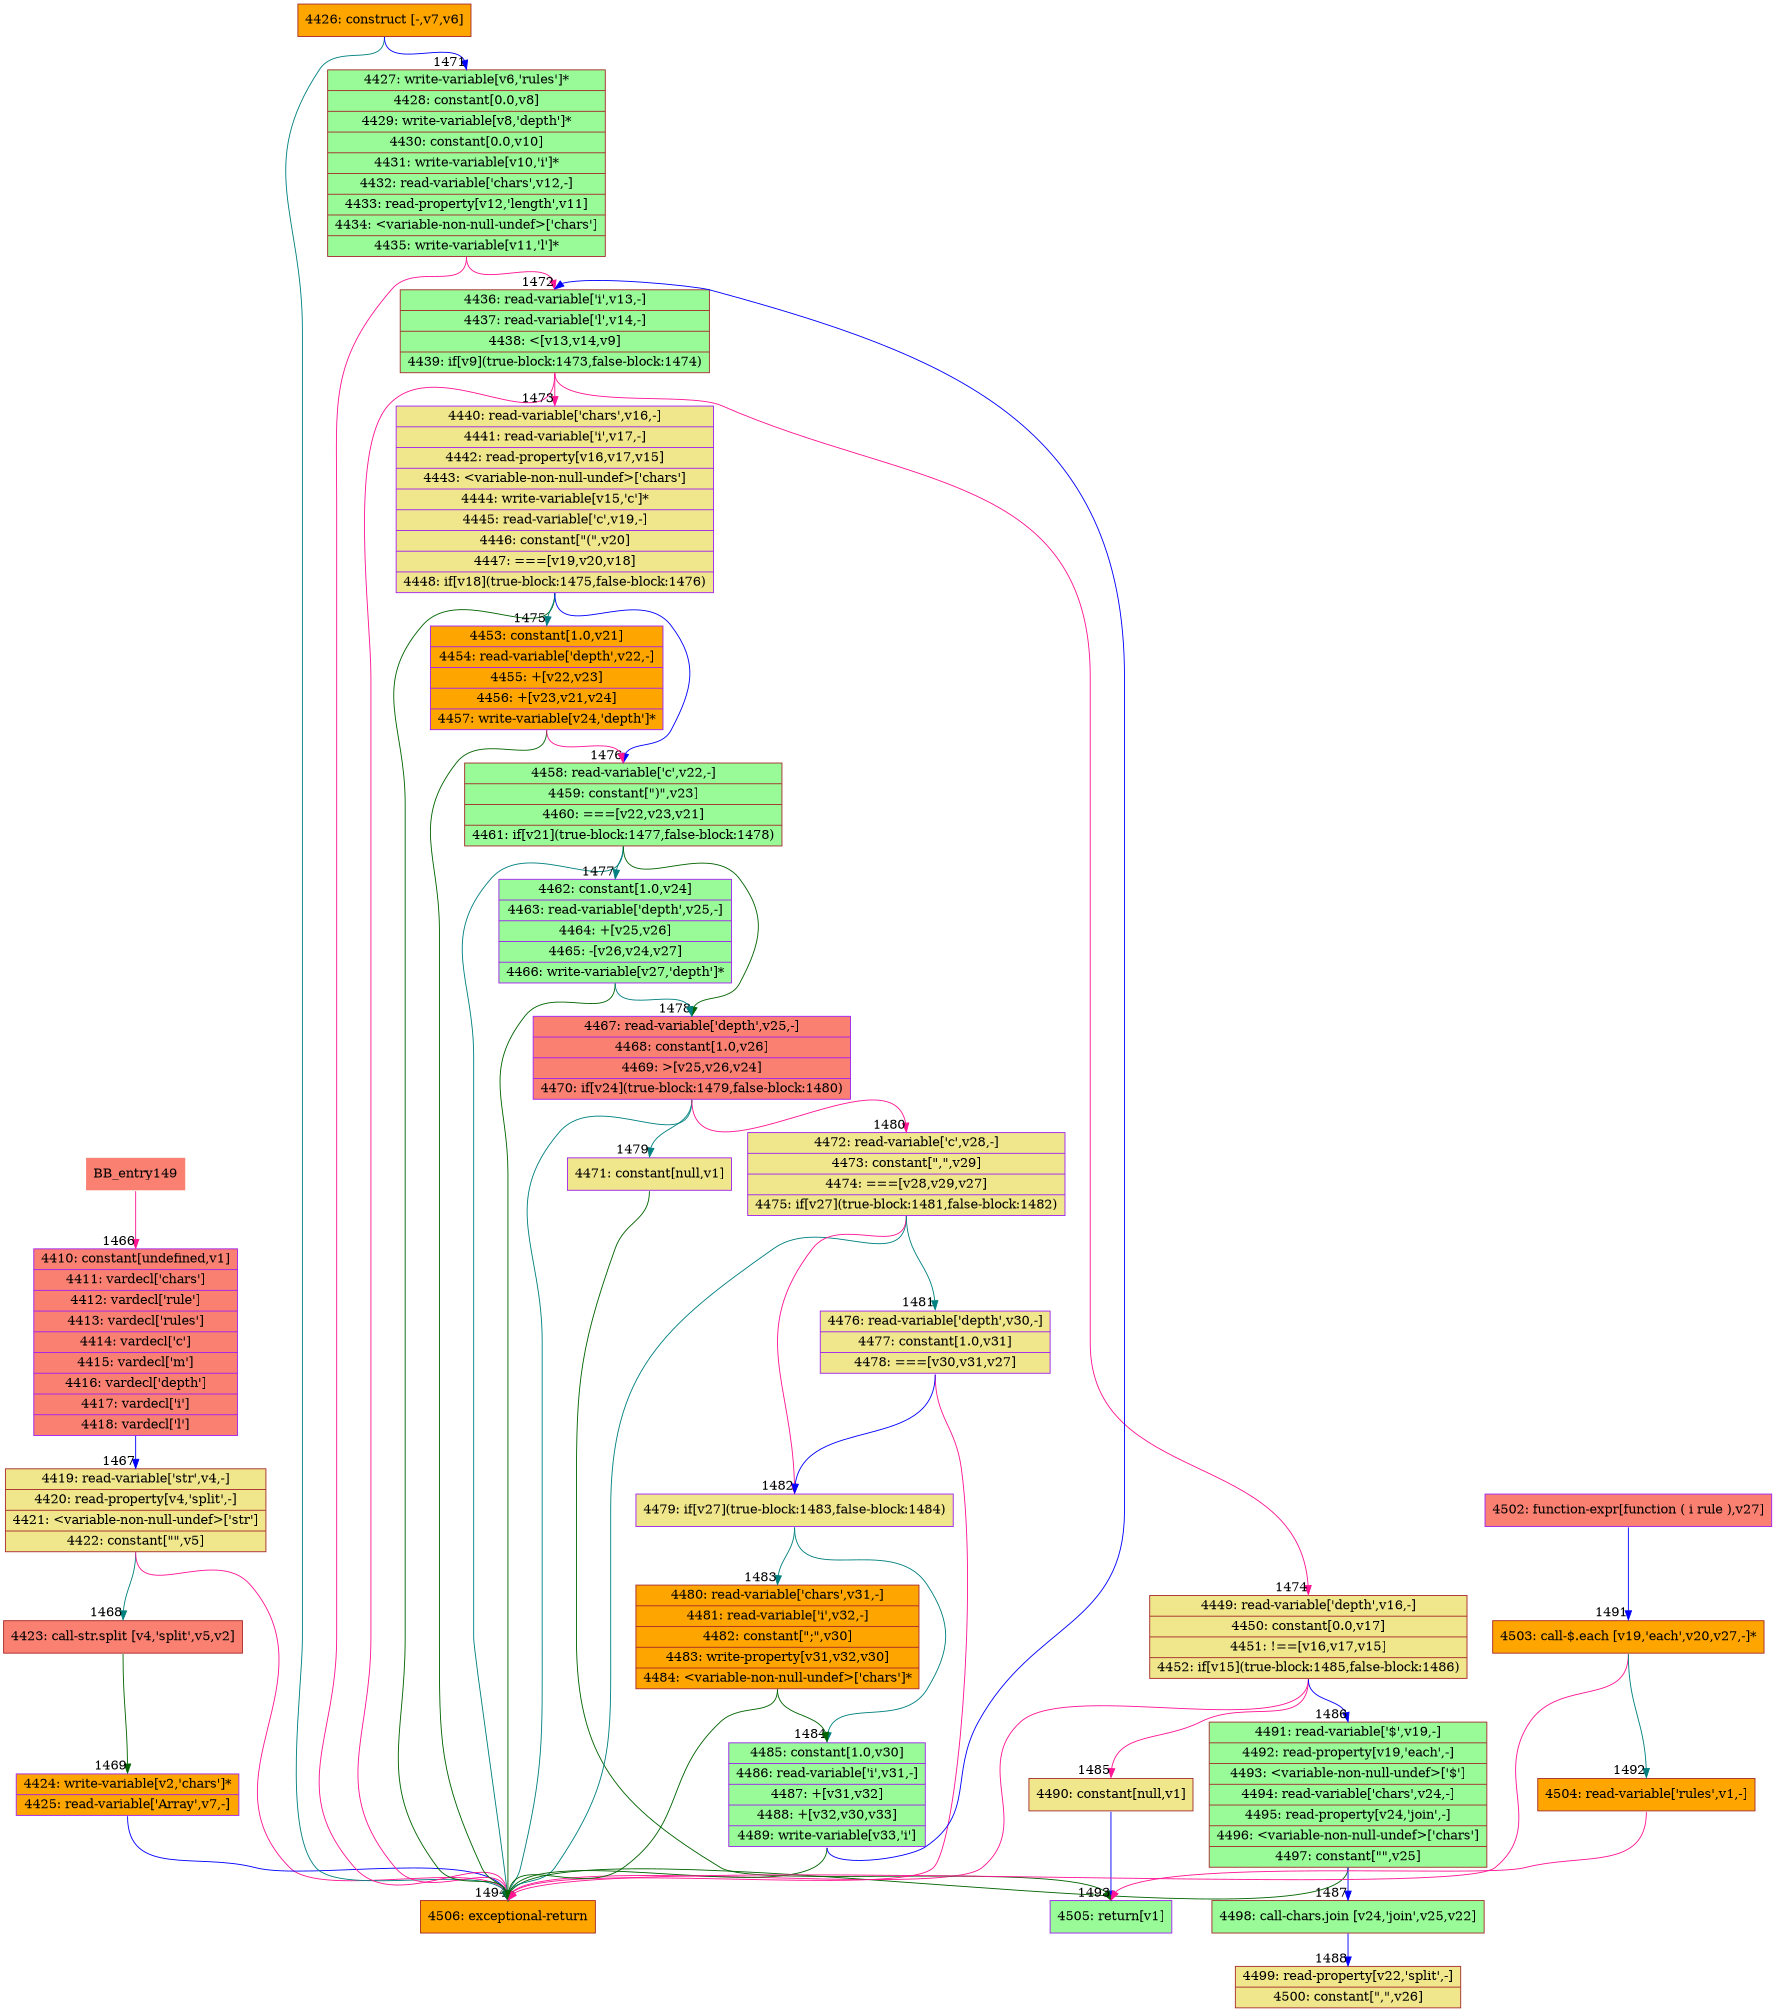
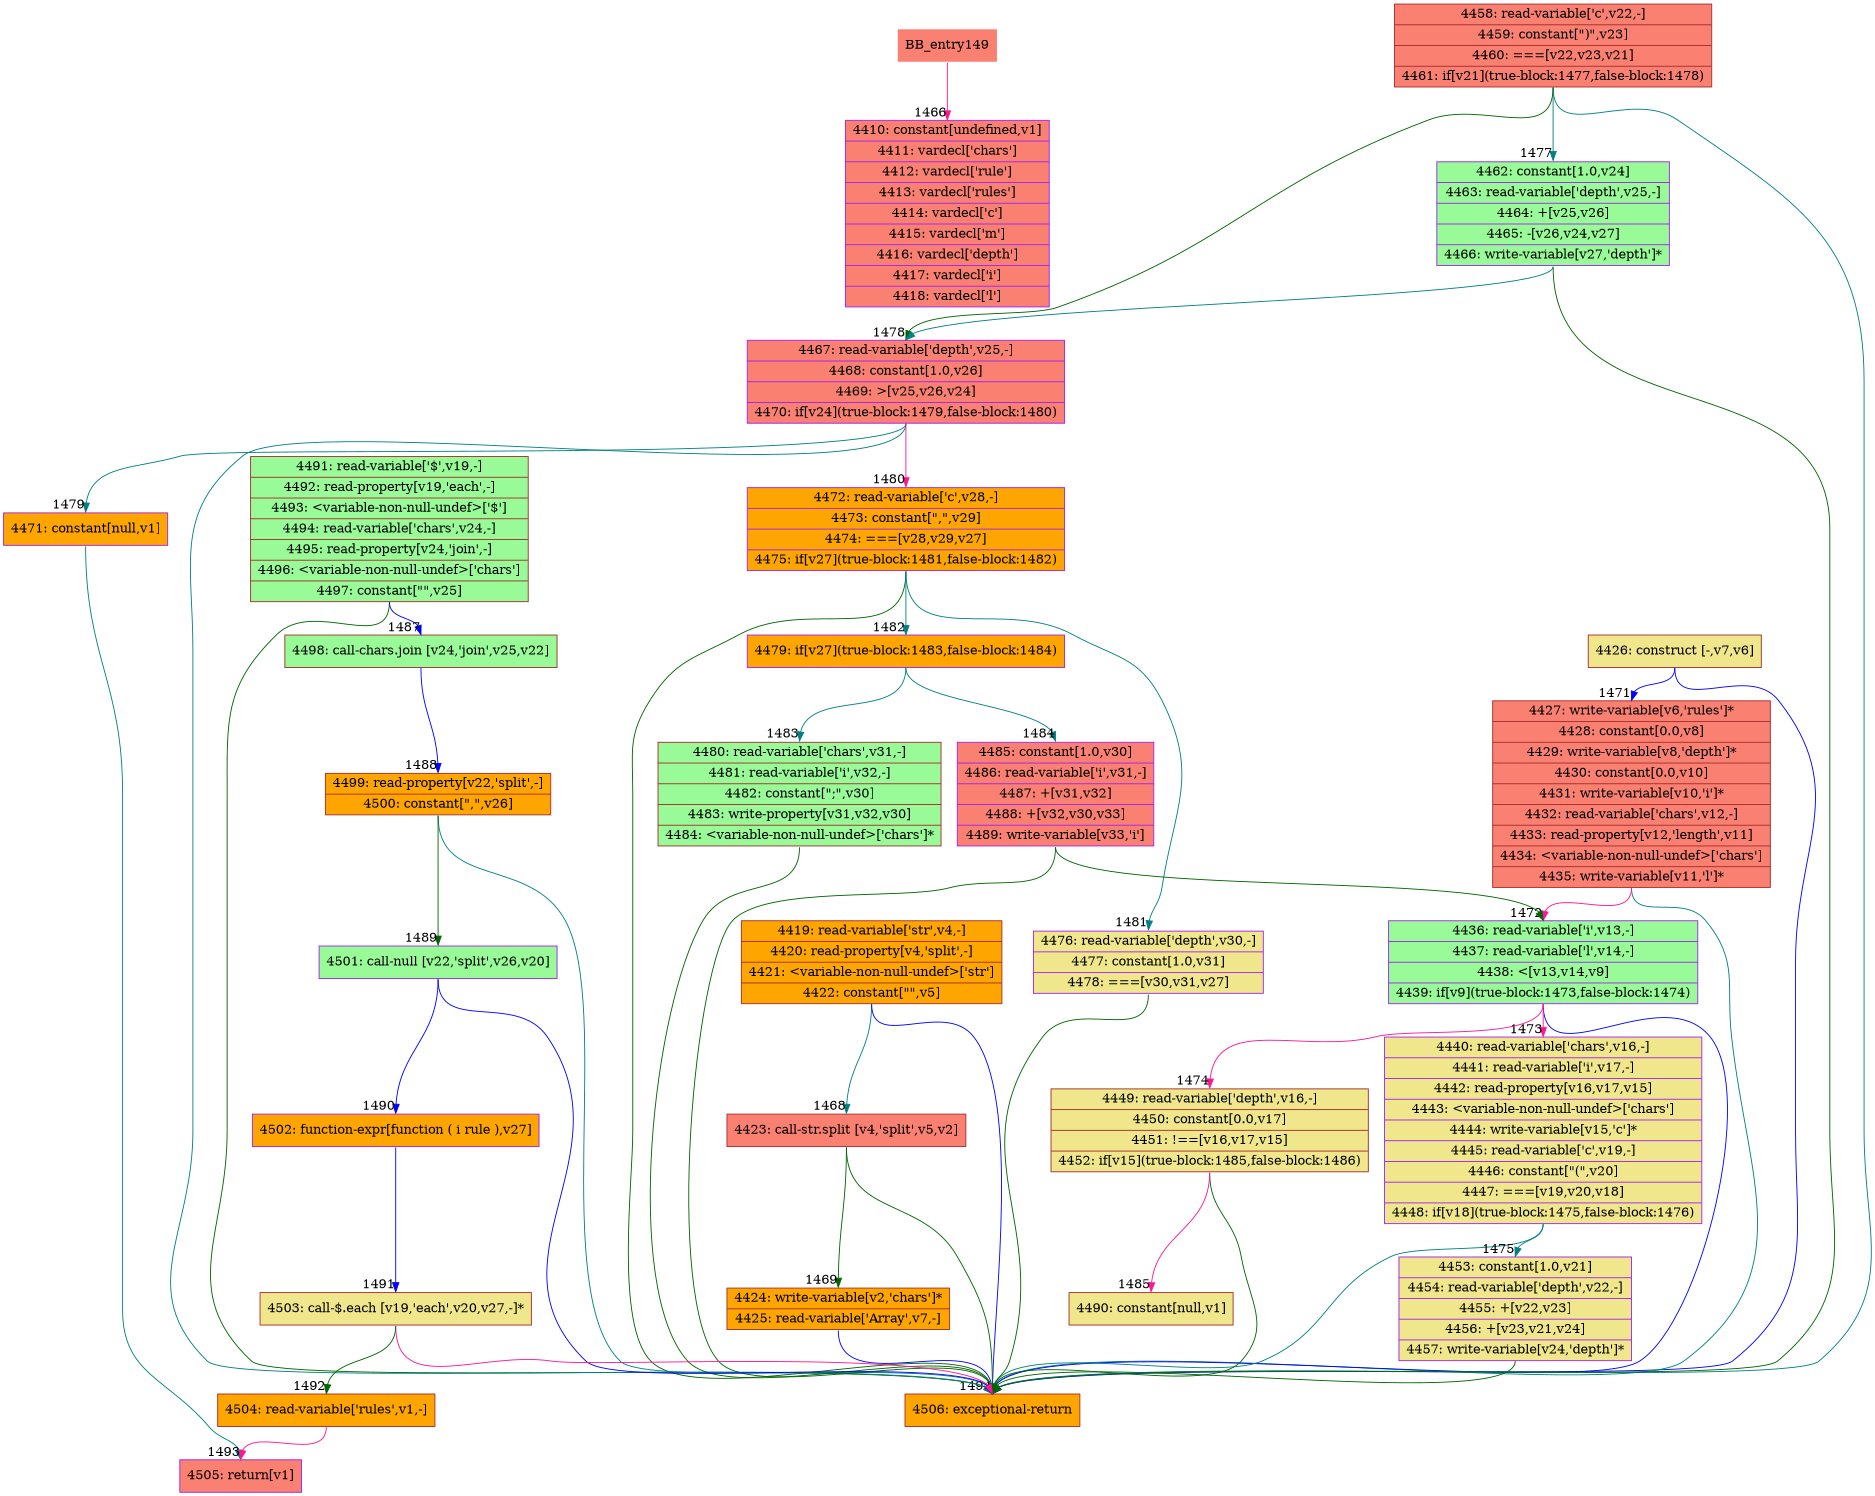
node "4426: construct [-,v7,v6]": fillcolor orange -> khaki
node "4427: write-variable[v6,'rules']*": fillcolor palegreen -> salmon
node "4436: read-variable['i',v13,-]": color brown -> purple
edge "4440: read-variable['chars',v16,-]" -> "4458: read-variable['c',v22,-]": removed
node "4453: constant[1.0,v21]": fillcolor orange -> khaki
edge "4453: constant[1.0,v21]" -> "4458: read-variable['c',v22,-]": removed
node "4458: read-variable['c',v22,-]": fillcolor palegreen -> salmon
node "4501: call-null [v22,'split',v26,v20]": added
edge "4485: constant[1.0,v30]" -> "4436: read-variable['i',v13,-]": color blue -> darkgreen
edge "4426: construct [-,v7,v6]" -> "4506: exceptional-return": color teal -> blue
edge "4436: read-variable['i',v13,-]" -> "4506: exceptional-return": color deeppink -> blue
edge "4427: write-variable[v6,'rules']*" -> "4506: exceptional-return": color deeppink -> teal
node "4471: constant[null,v1]": fillcolor khaki -> orange
node "4472: read-variable['c',v28,-]": fillcolor khaki -> orange
edge "4440: read-variable['chars',v16,-]" -> "4506: exceptional-return": color darkgreen -> teal
edge "4499: read-property[v22,'split',-]" -> "4506: exceptional-return": added
edge "4423: call-str.split [v4,'split',v5,v2]" -> "4506: exceptional-return": added
edge "4472: read-variable['c',v28,-]" -> "4479: if[v27](true-block:1483,false-block:1484)": color deeppink -> teal
edge "4476: read-variable['depth',v30,-]" -> "4479: if[v27](true-block:1483,false-block:1484)": removed
edge "4410: constant[undefined,v1]" -> "4419: read-variable['str',v4,-]": removed
edge "4472: read-variable['c',v28,-]" -> "4506: exceptional-return": color teal -> darkgreen
node "4419: read-variable['str',v4,-]": fillcolor khaki -> orange
node "4479: if[v27](true-block:1483,false-block:1484)": fillcolor khaki -> orange
node "4502: function-expr[function ( i rule ),v27]": fillcolor salmon -> orange
node "4480: read-variable['chars',v31,-]": fillcolor orange -> palegreen
node "4503: call-$.each [v19,'each',v20,v27,-]*": fillcolor orange -> khaki
edge "4449: read-variable['depth',v16,-]" -> "4491: read-variable['$',v19,-]": removed
edge "4503: call-$.each [v19,'each',v20,v27,-]*" -> "4504: read-variable['rules',v1,-]": color teal -> darkgreen
edge "4480: read-variable['chars',v31,-]" -> "4485: constant[1.0,v30]": removed
edge "4471: constant[null,v1]" -> "4505: return[v1]": color darkgreen -> teal
edge "4419: read-variable['str',v4,-]" -> "4506: exceptional-return": color deeppink -> blue
node "4424: write-variable[v2,'chars']*": color purple -> brown
node "4485: constant[1.0,v30]": fillcolor palegreen -> salmon
edge "4490: constant[null,v1]" -> "4505: return[v1]": removed
edge "4476: read-variable['depth',v30,-]" -> "4506: exceptional-return": color deeppink -> darkgreen
edge "4449: read-variable['depth',v16,-]" -> "4506: exceptional-return": color deeppink -> darkgreen
node "4505: return[v1]": fillcolor palegreen -> salmon
node "4499: read-property[v22,'split',-]": fillcolor khaki -> orange
